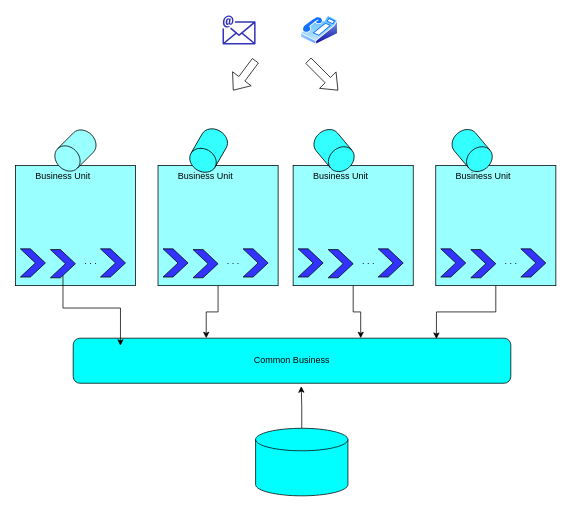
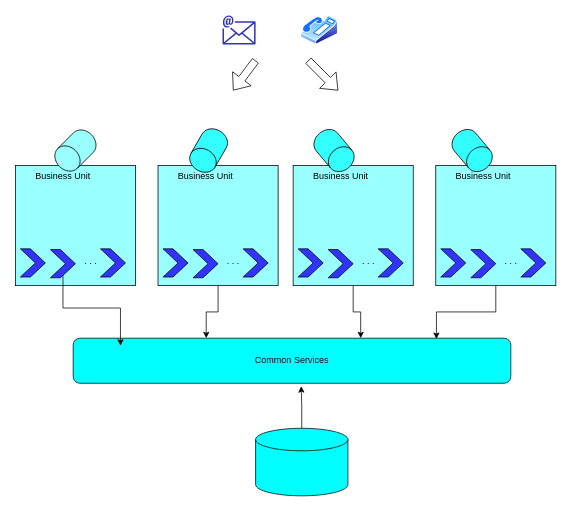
node "Common Business": label "Common Business" -> "Common Services"
